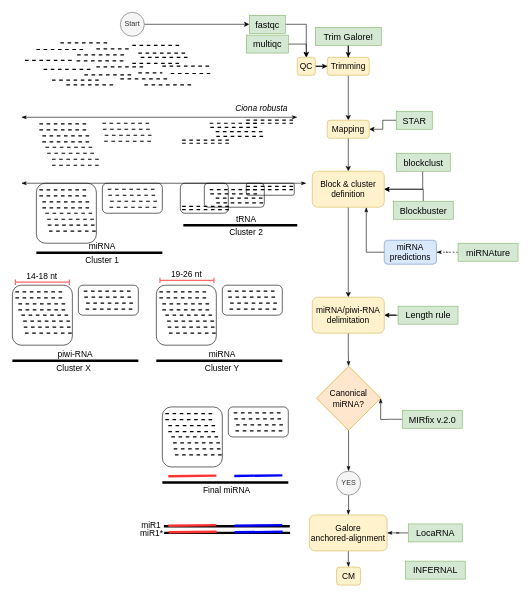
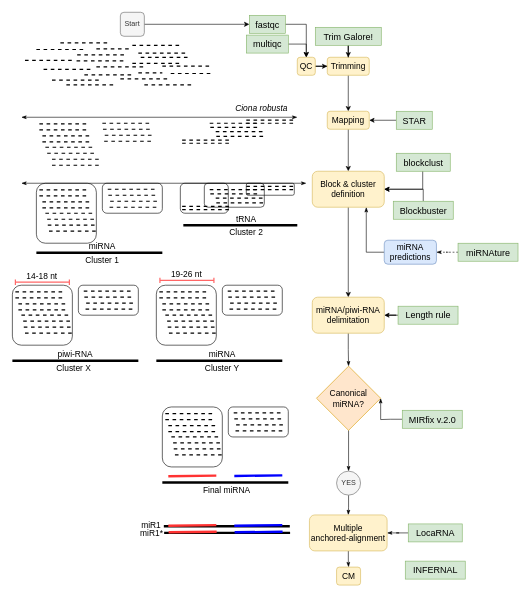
node "Start": shape ellipse -> rounded rectangle
node "Mapping": moved (348, 129) -> (348, 120)
node "Galore anchored-alignment": label "Galore anchored-alignment" -> "Multiple anchored-alignment"
